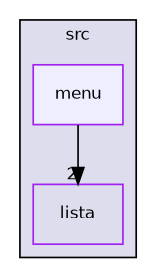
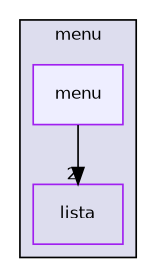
cluster "src": label "src" -> "menu"
